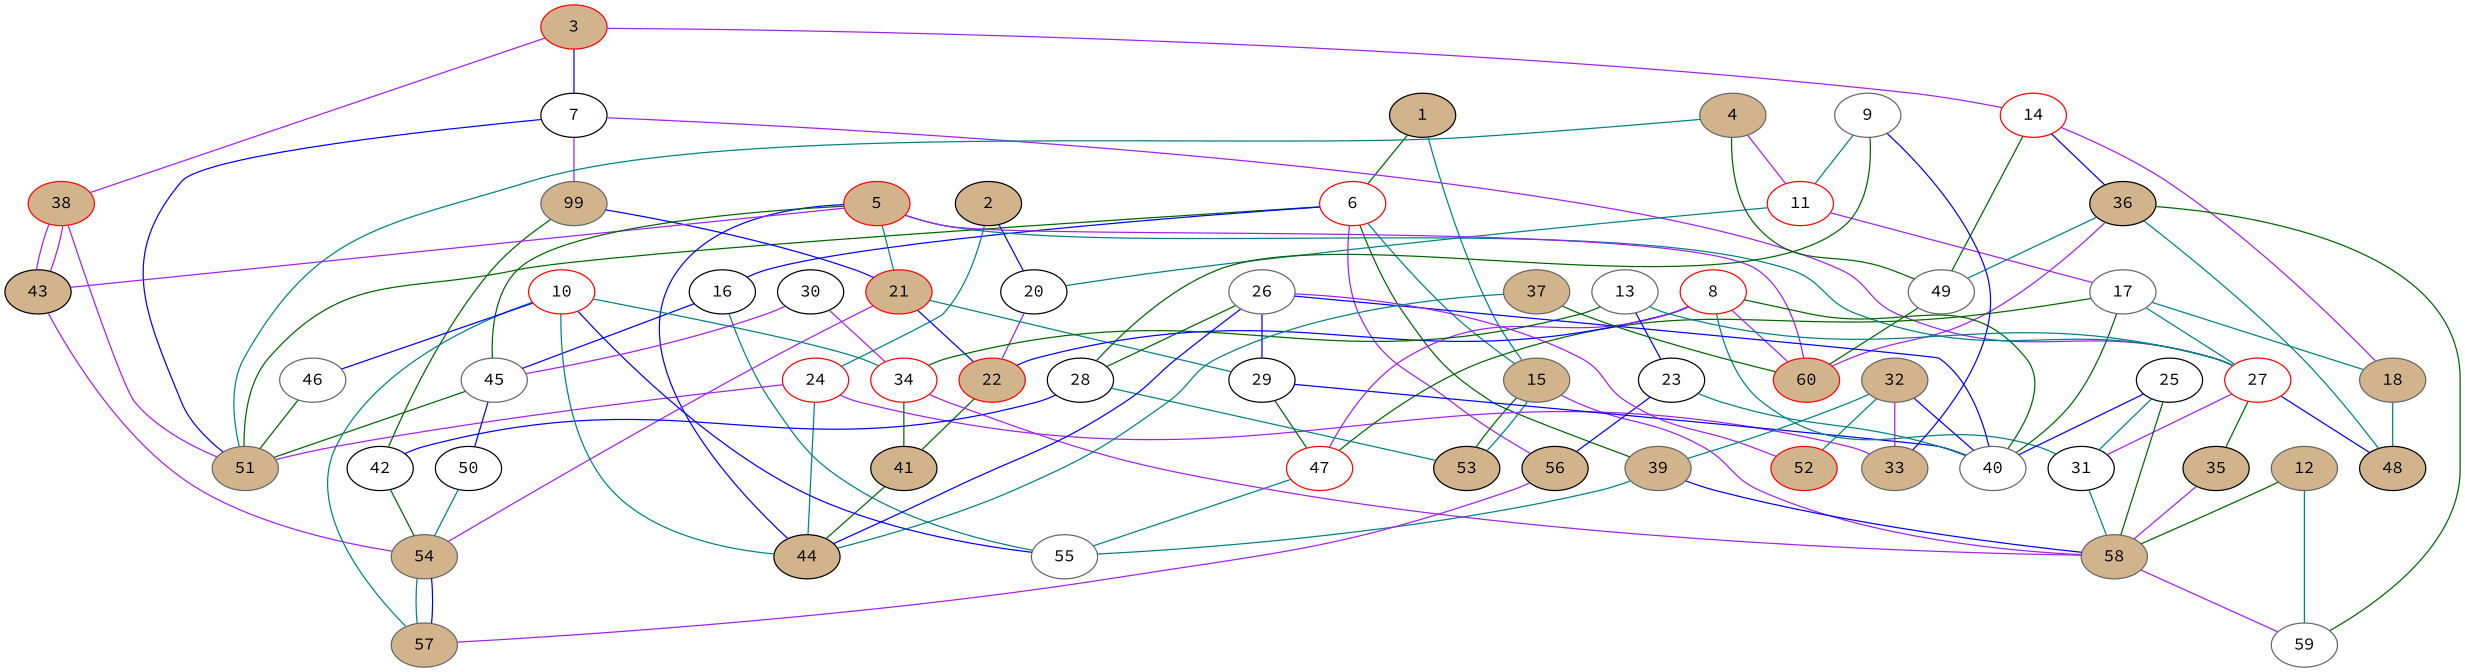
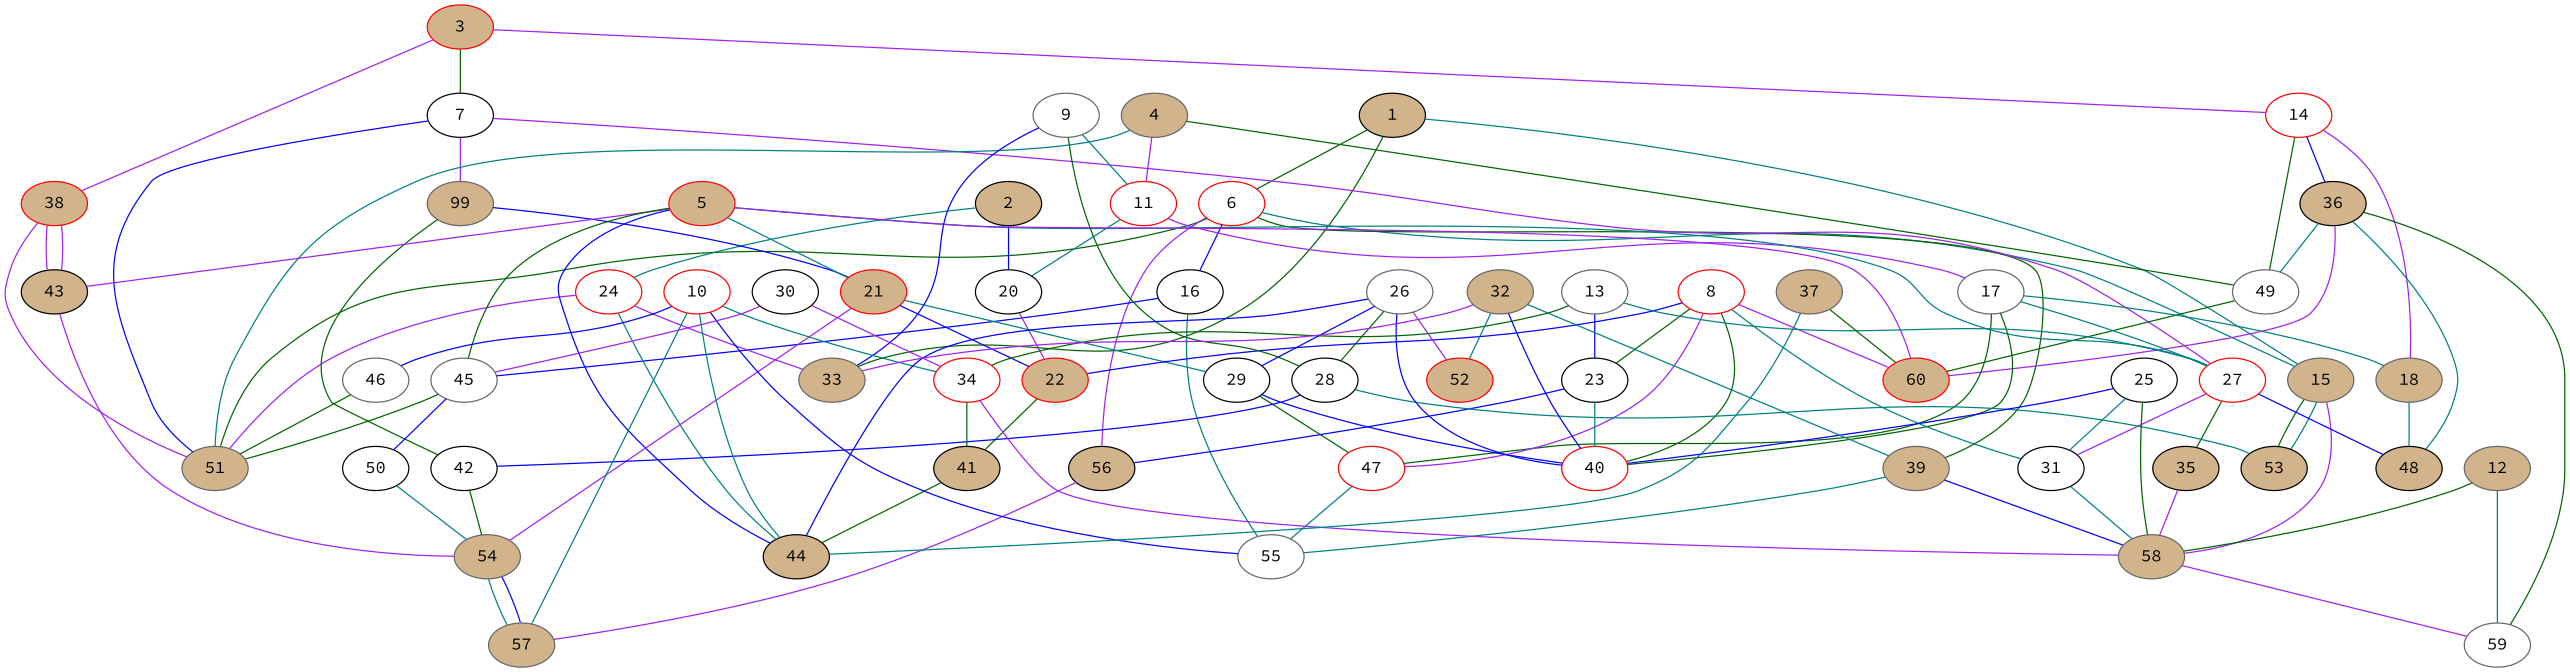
edge "3" -- "7": color blue -> darkgreen
edge "1" -- "33": added
edge "8" -- "23": added
node "40": color gray40 -> red
